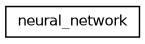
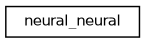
node "neural_network": label "neural_network" -> "neural_neural"
